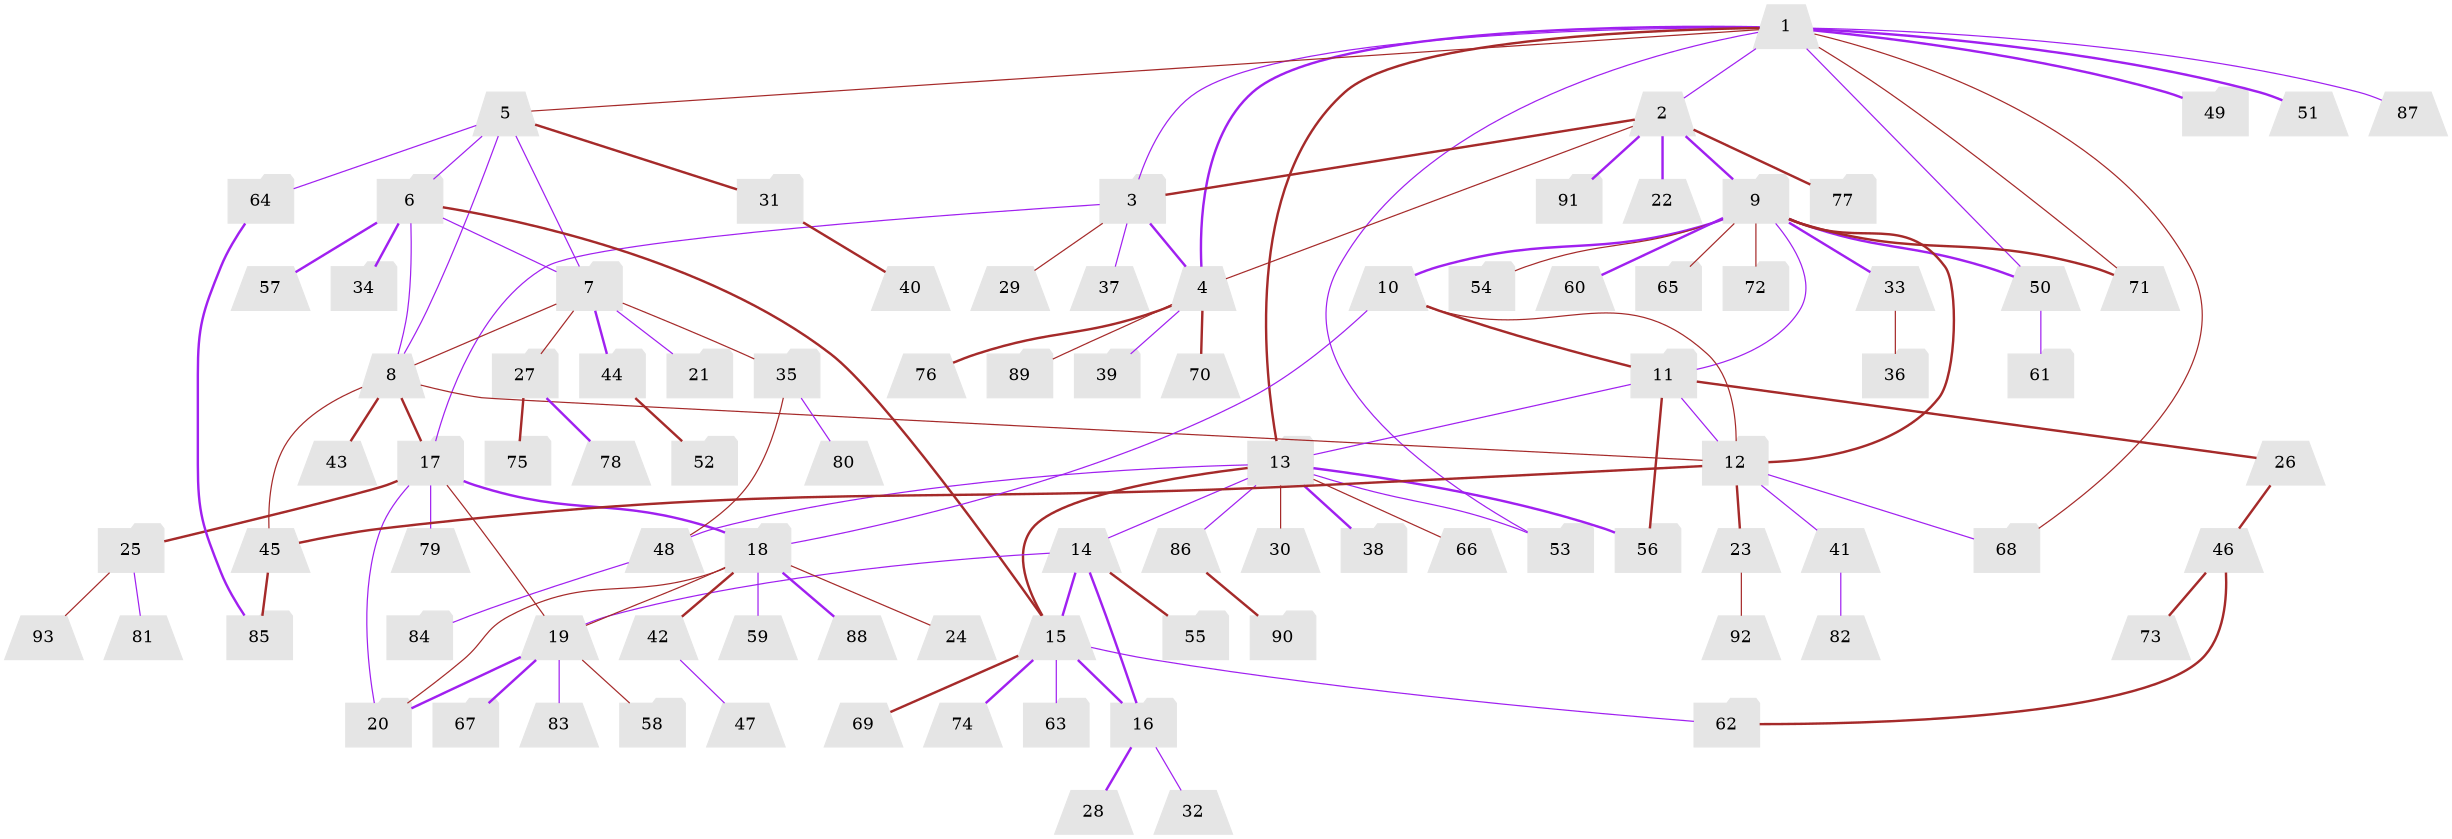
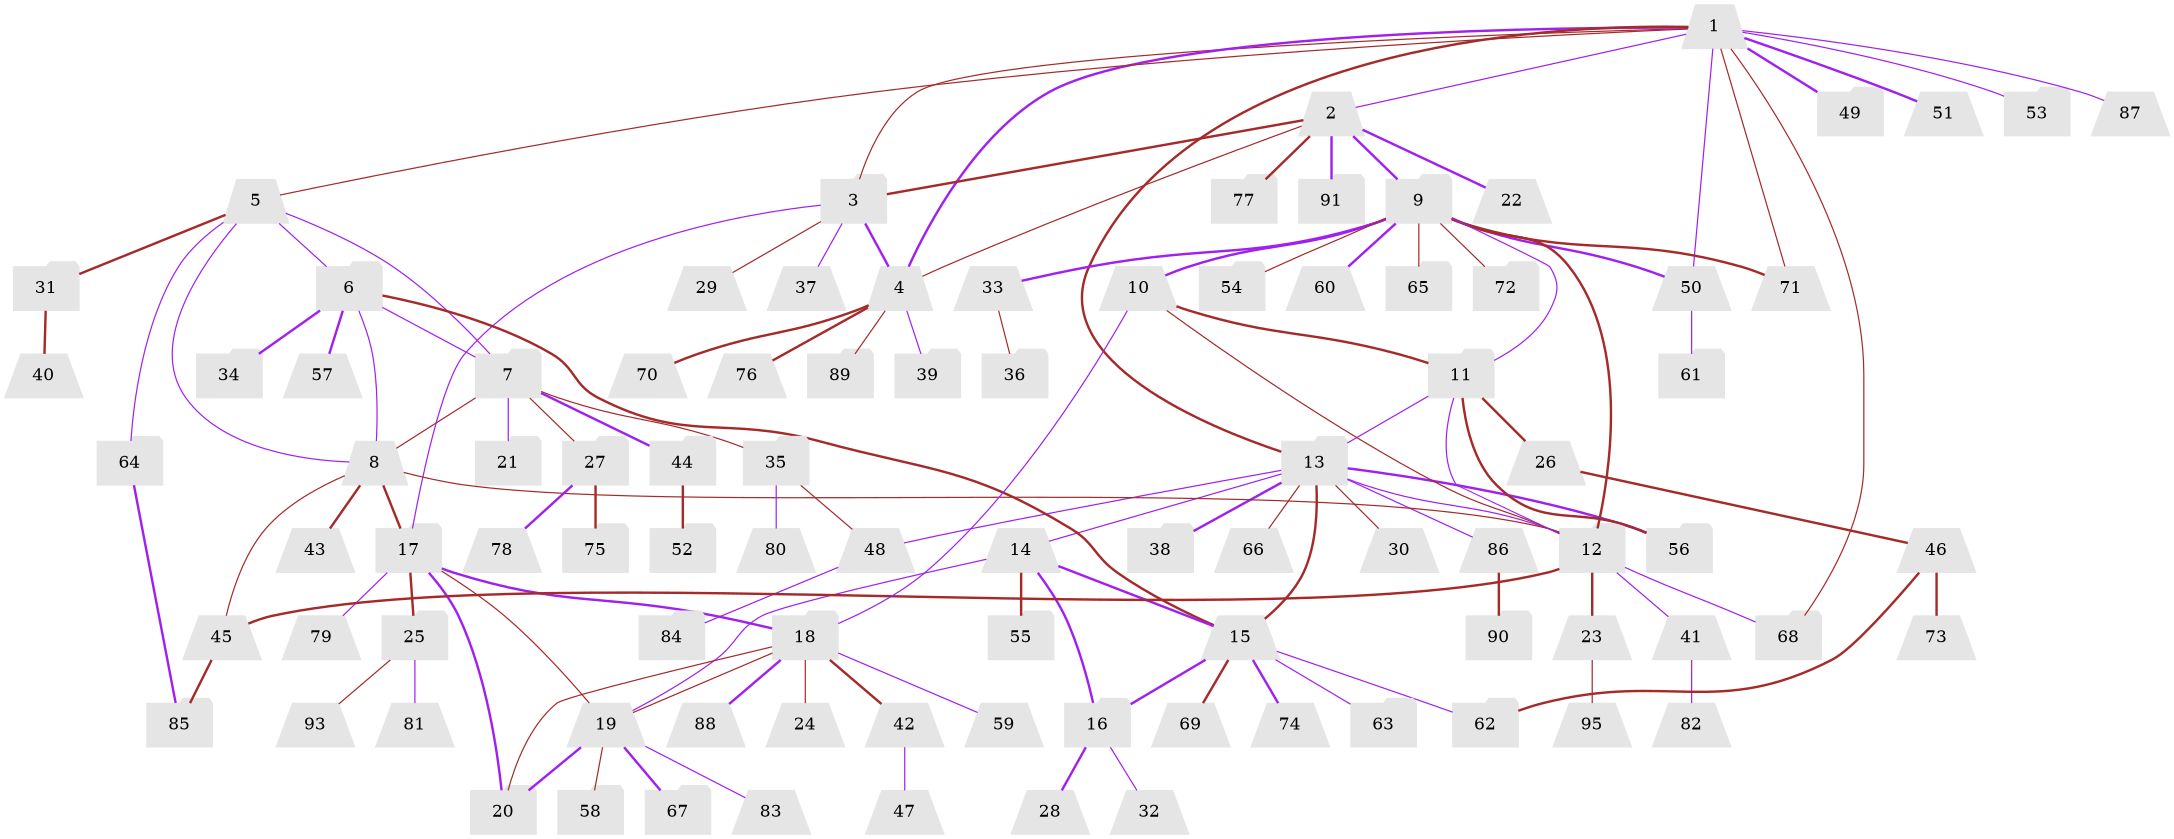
edge "1" -- "3": color purple -> brown
edge "13" -- "53": now "13" -- "12"
edge "17" -- "20": style solid -> bold
node "92": label "92" -> "95"
